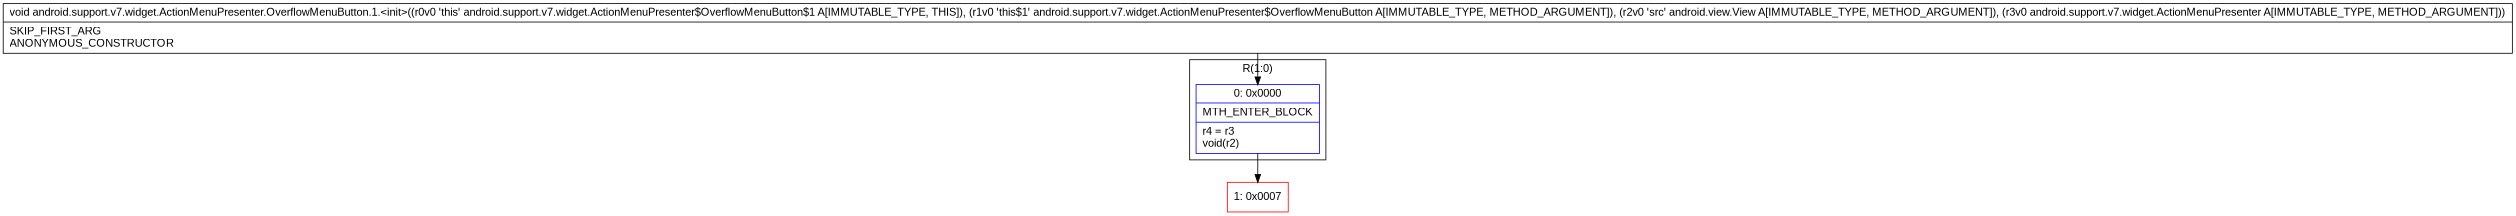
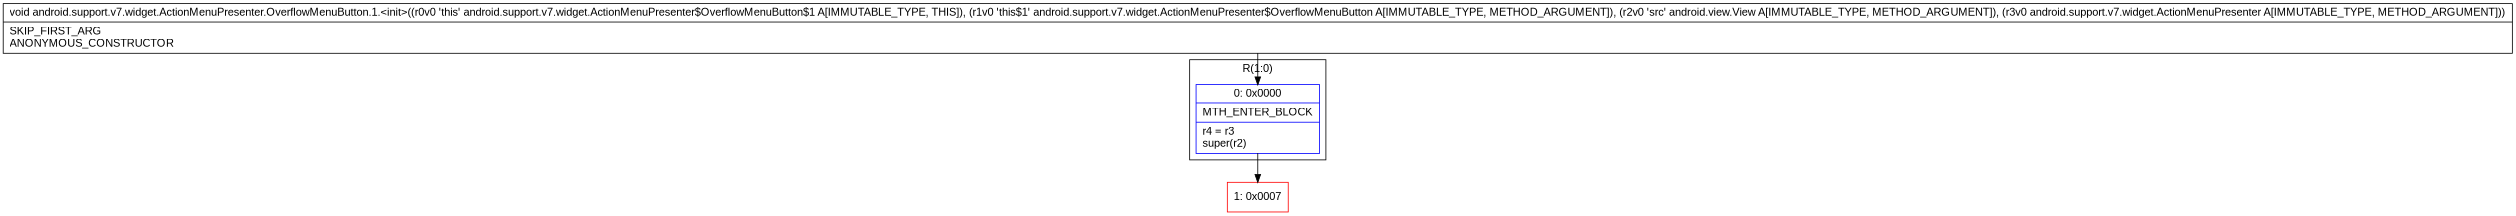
node "0: 0x0000": text "void(r2)" -> "super(r2)"
